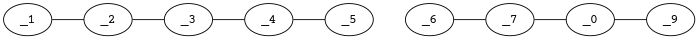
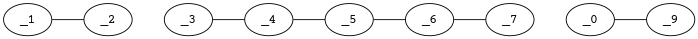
edge "_2" -- "_3": removed
edge "_5" -- "_6": added
edge "_7" -- "_0": removed
